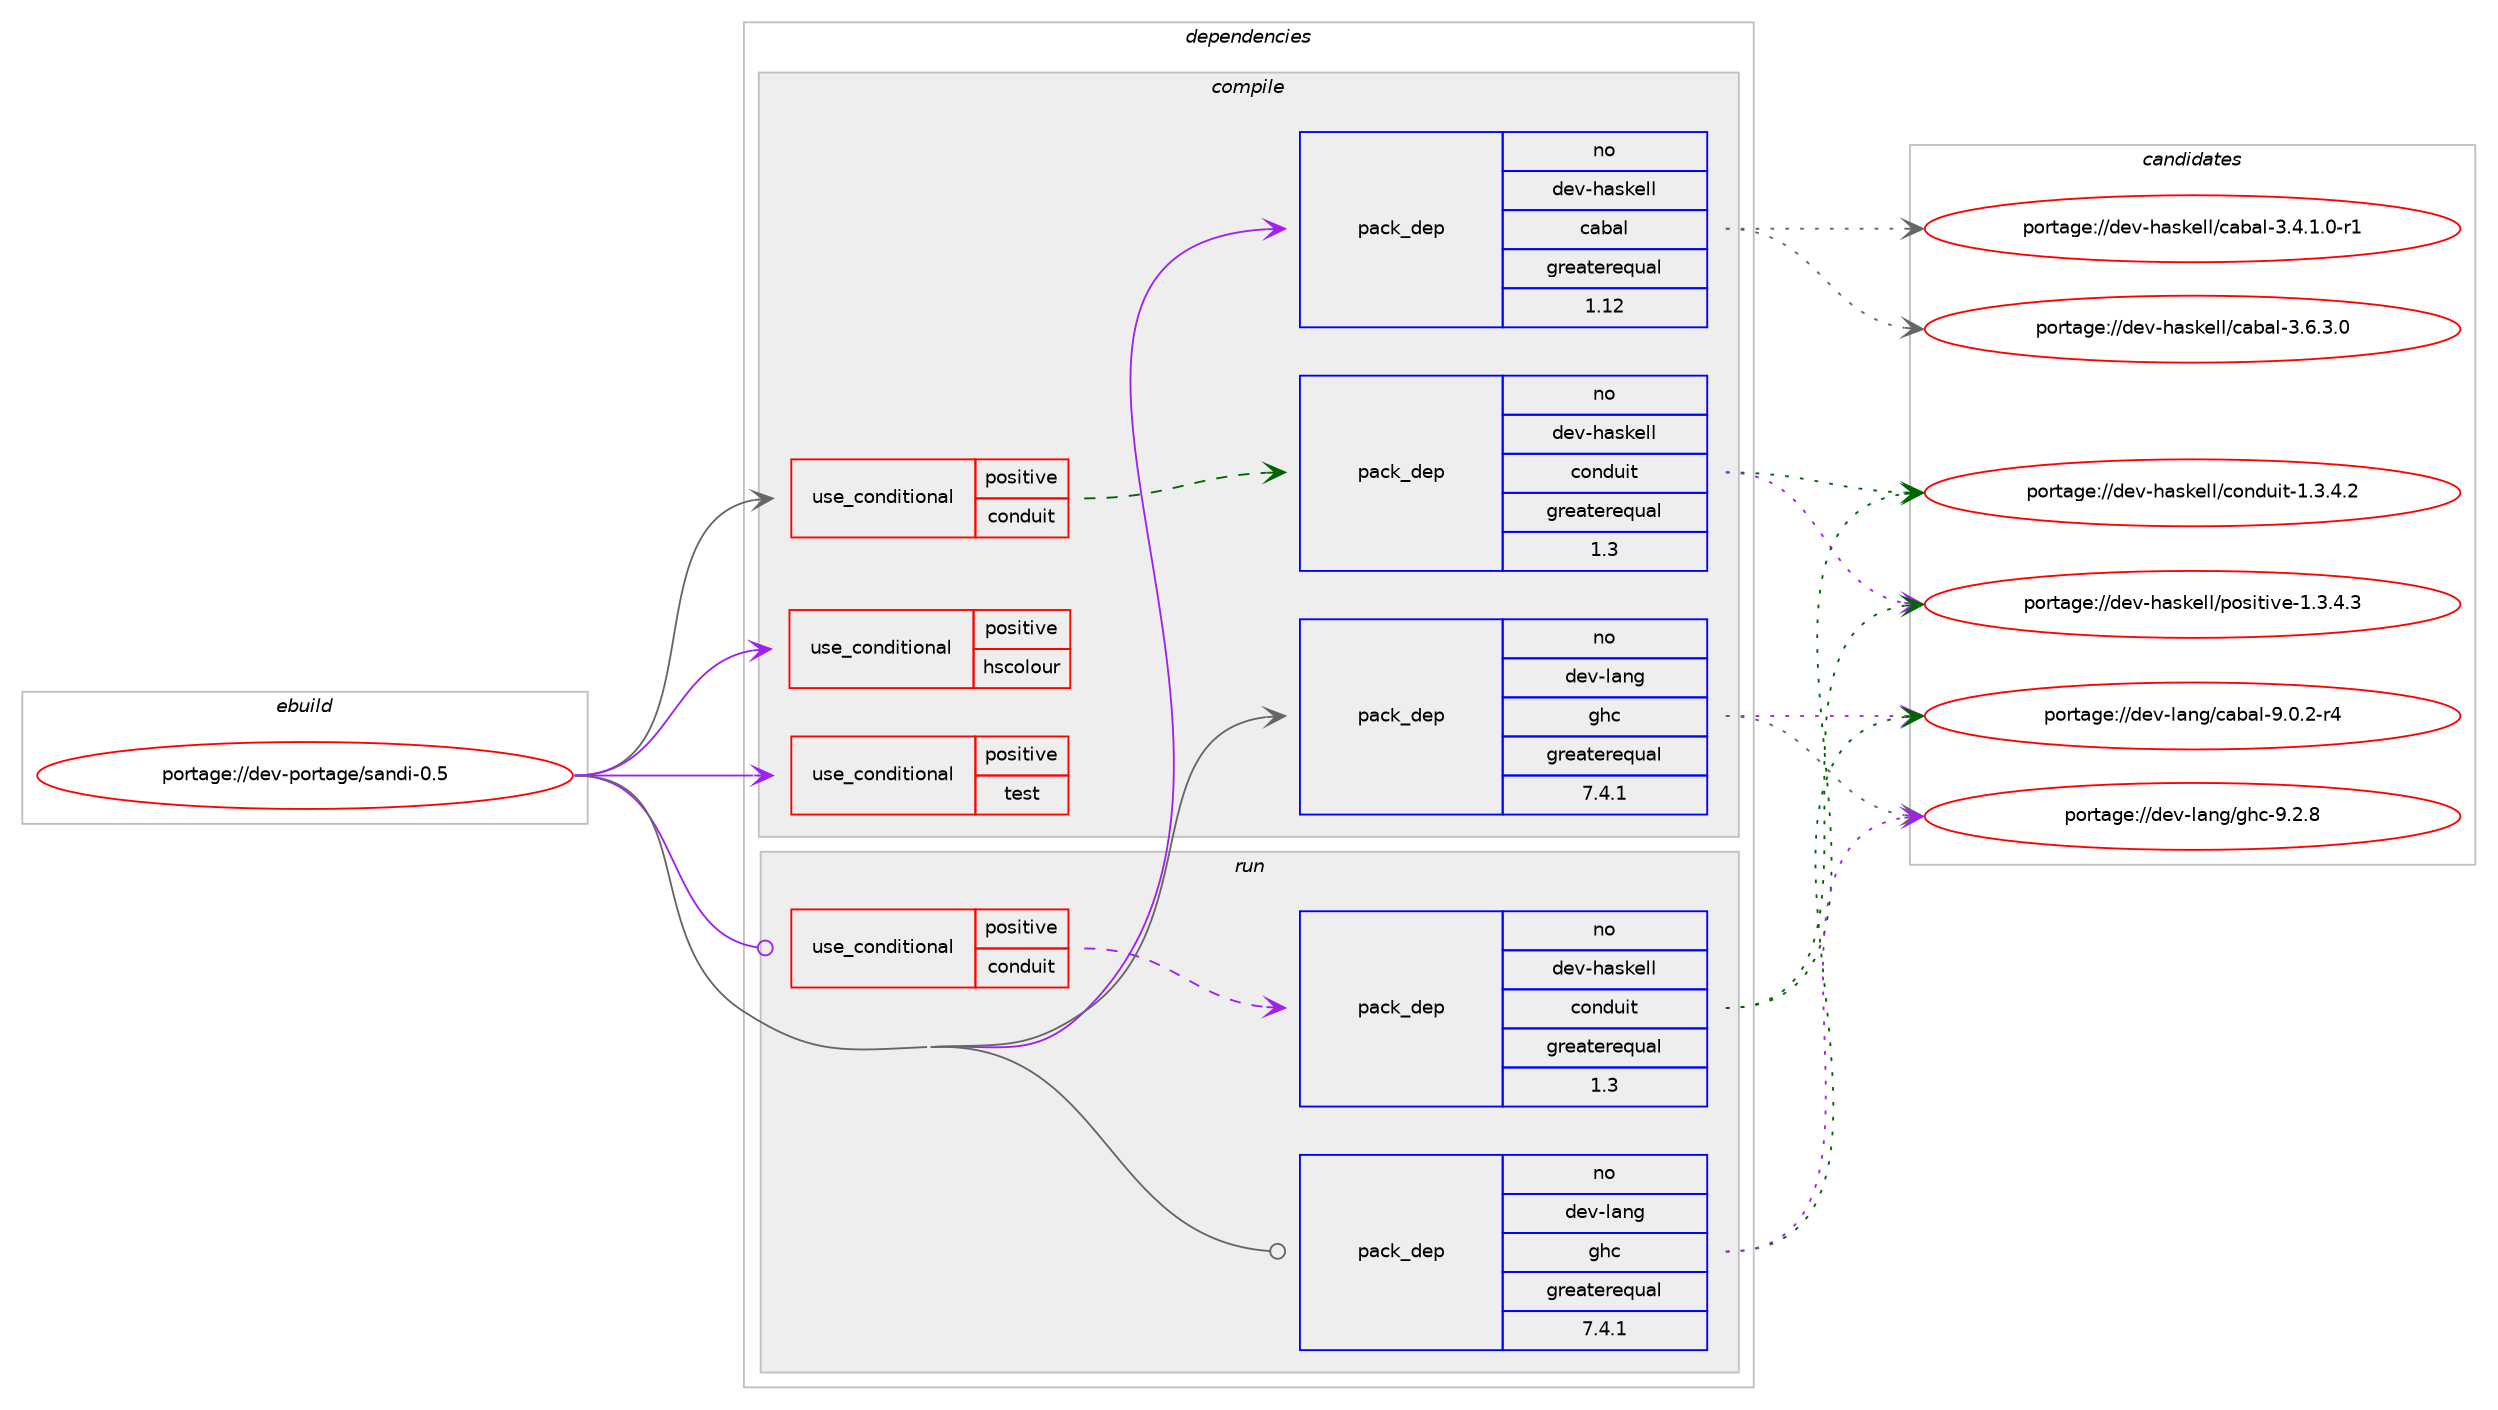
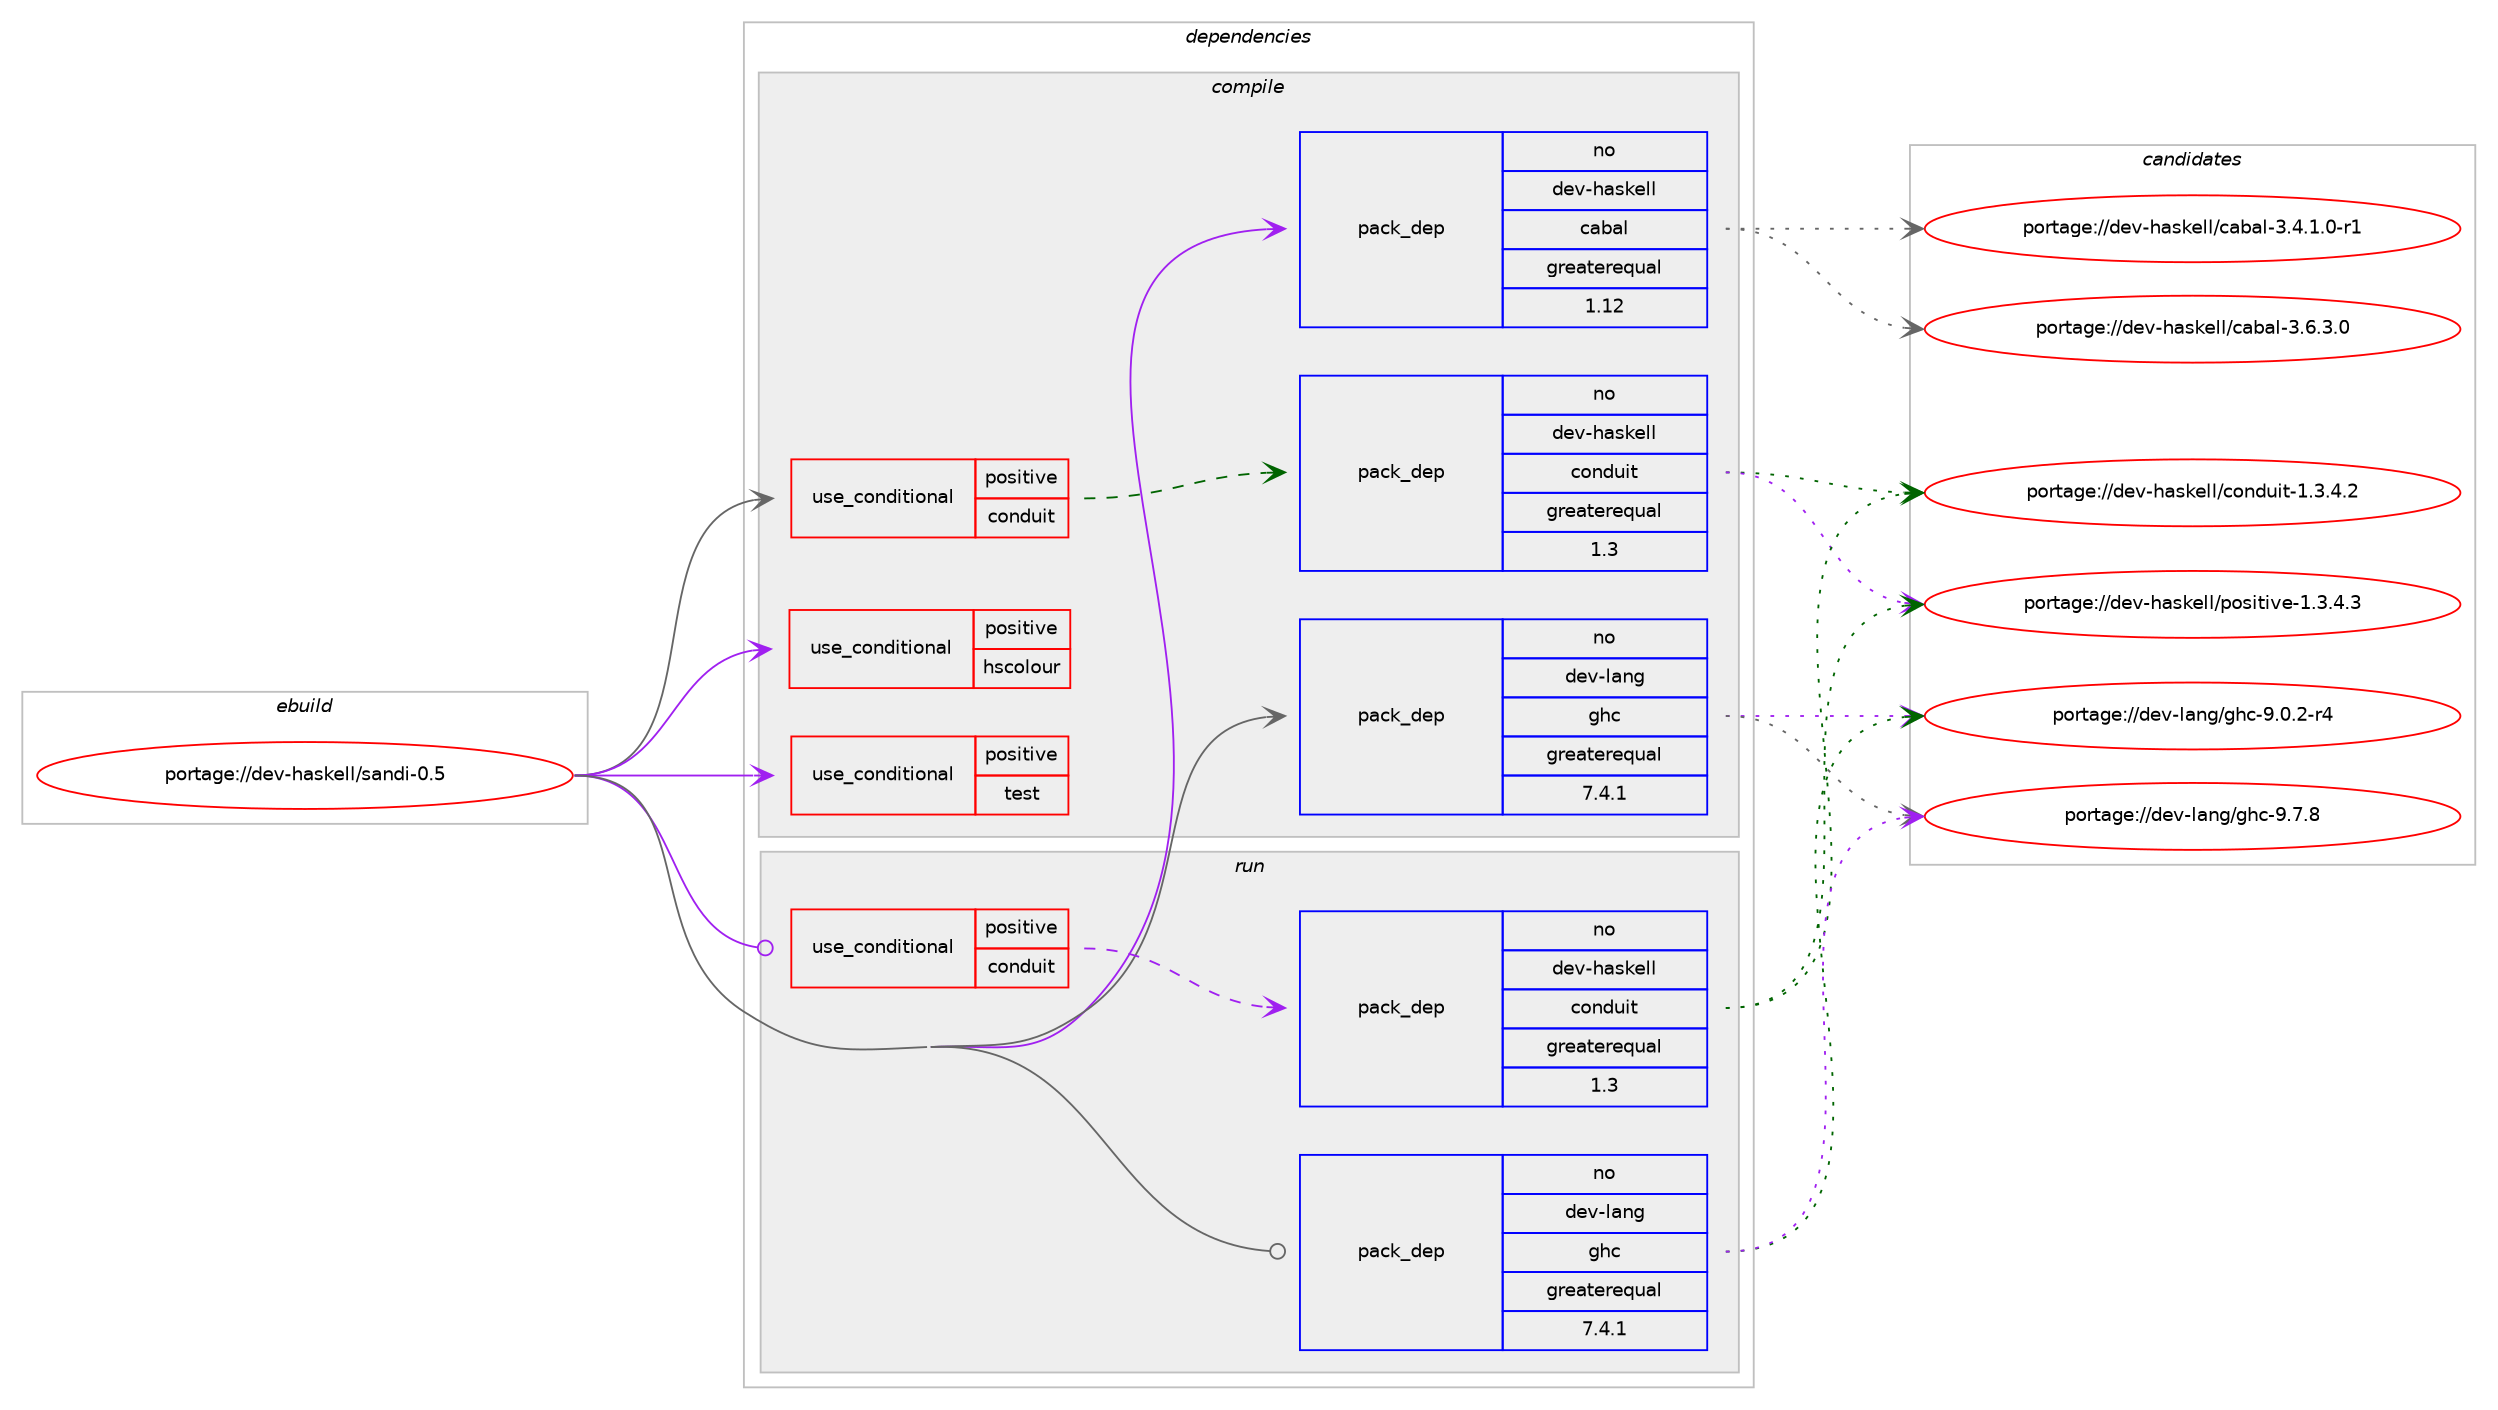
node "portage://dev-lang/cabal-9.0.2-r4": label "portage://dev-lang/cabal-9.0.2-r4" -> "portage://dev-lang/ghc-9.0.2-r4"
node "portage://dev-portage/sandi-0.5": label "portage://dev-portage/sandi-0.5" -> "portage://dev-haskell/sandi-0.5"
node "portage://dev-lang/ghc-9.2.8": label "portage://dev-lang/ghc-9.2.8" -> "portage://dev-lang/ghc-9.7.8"
